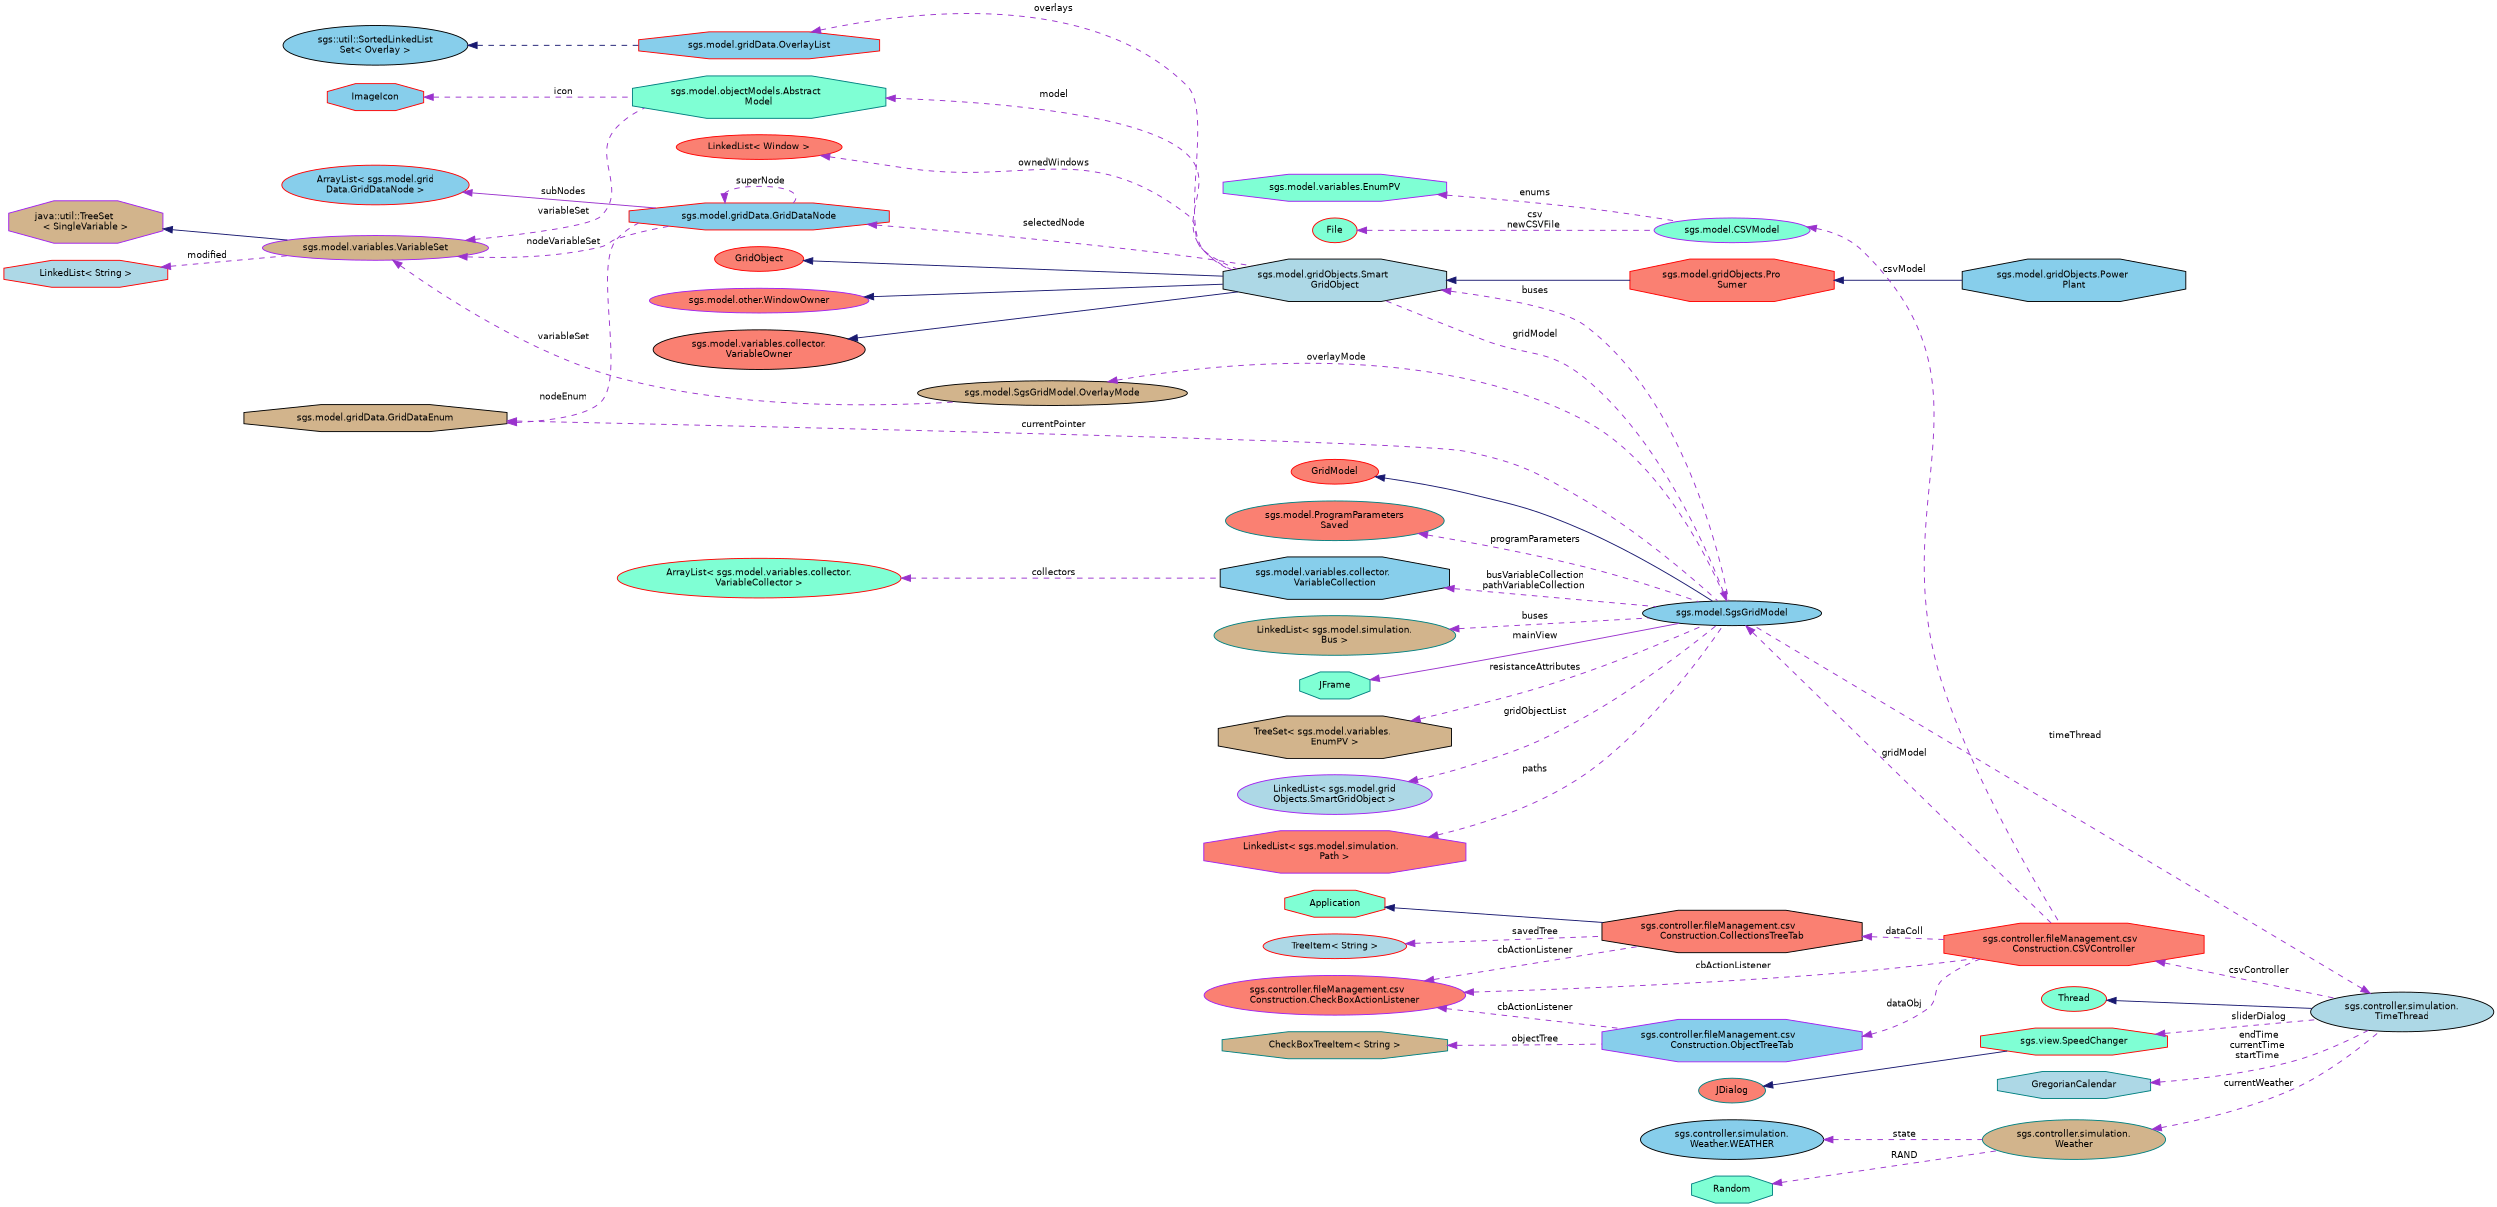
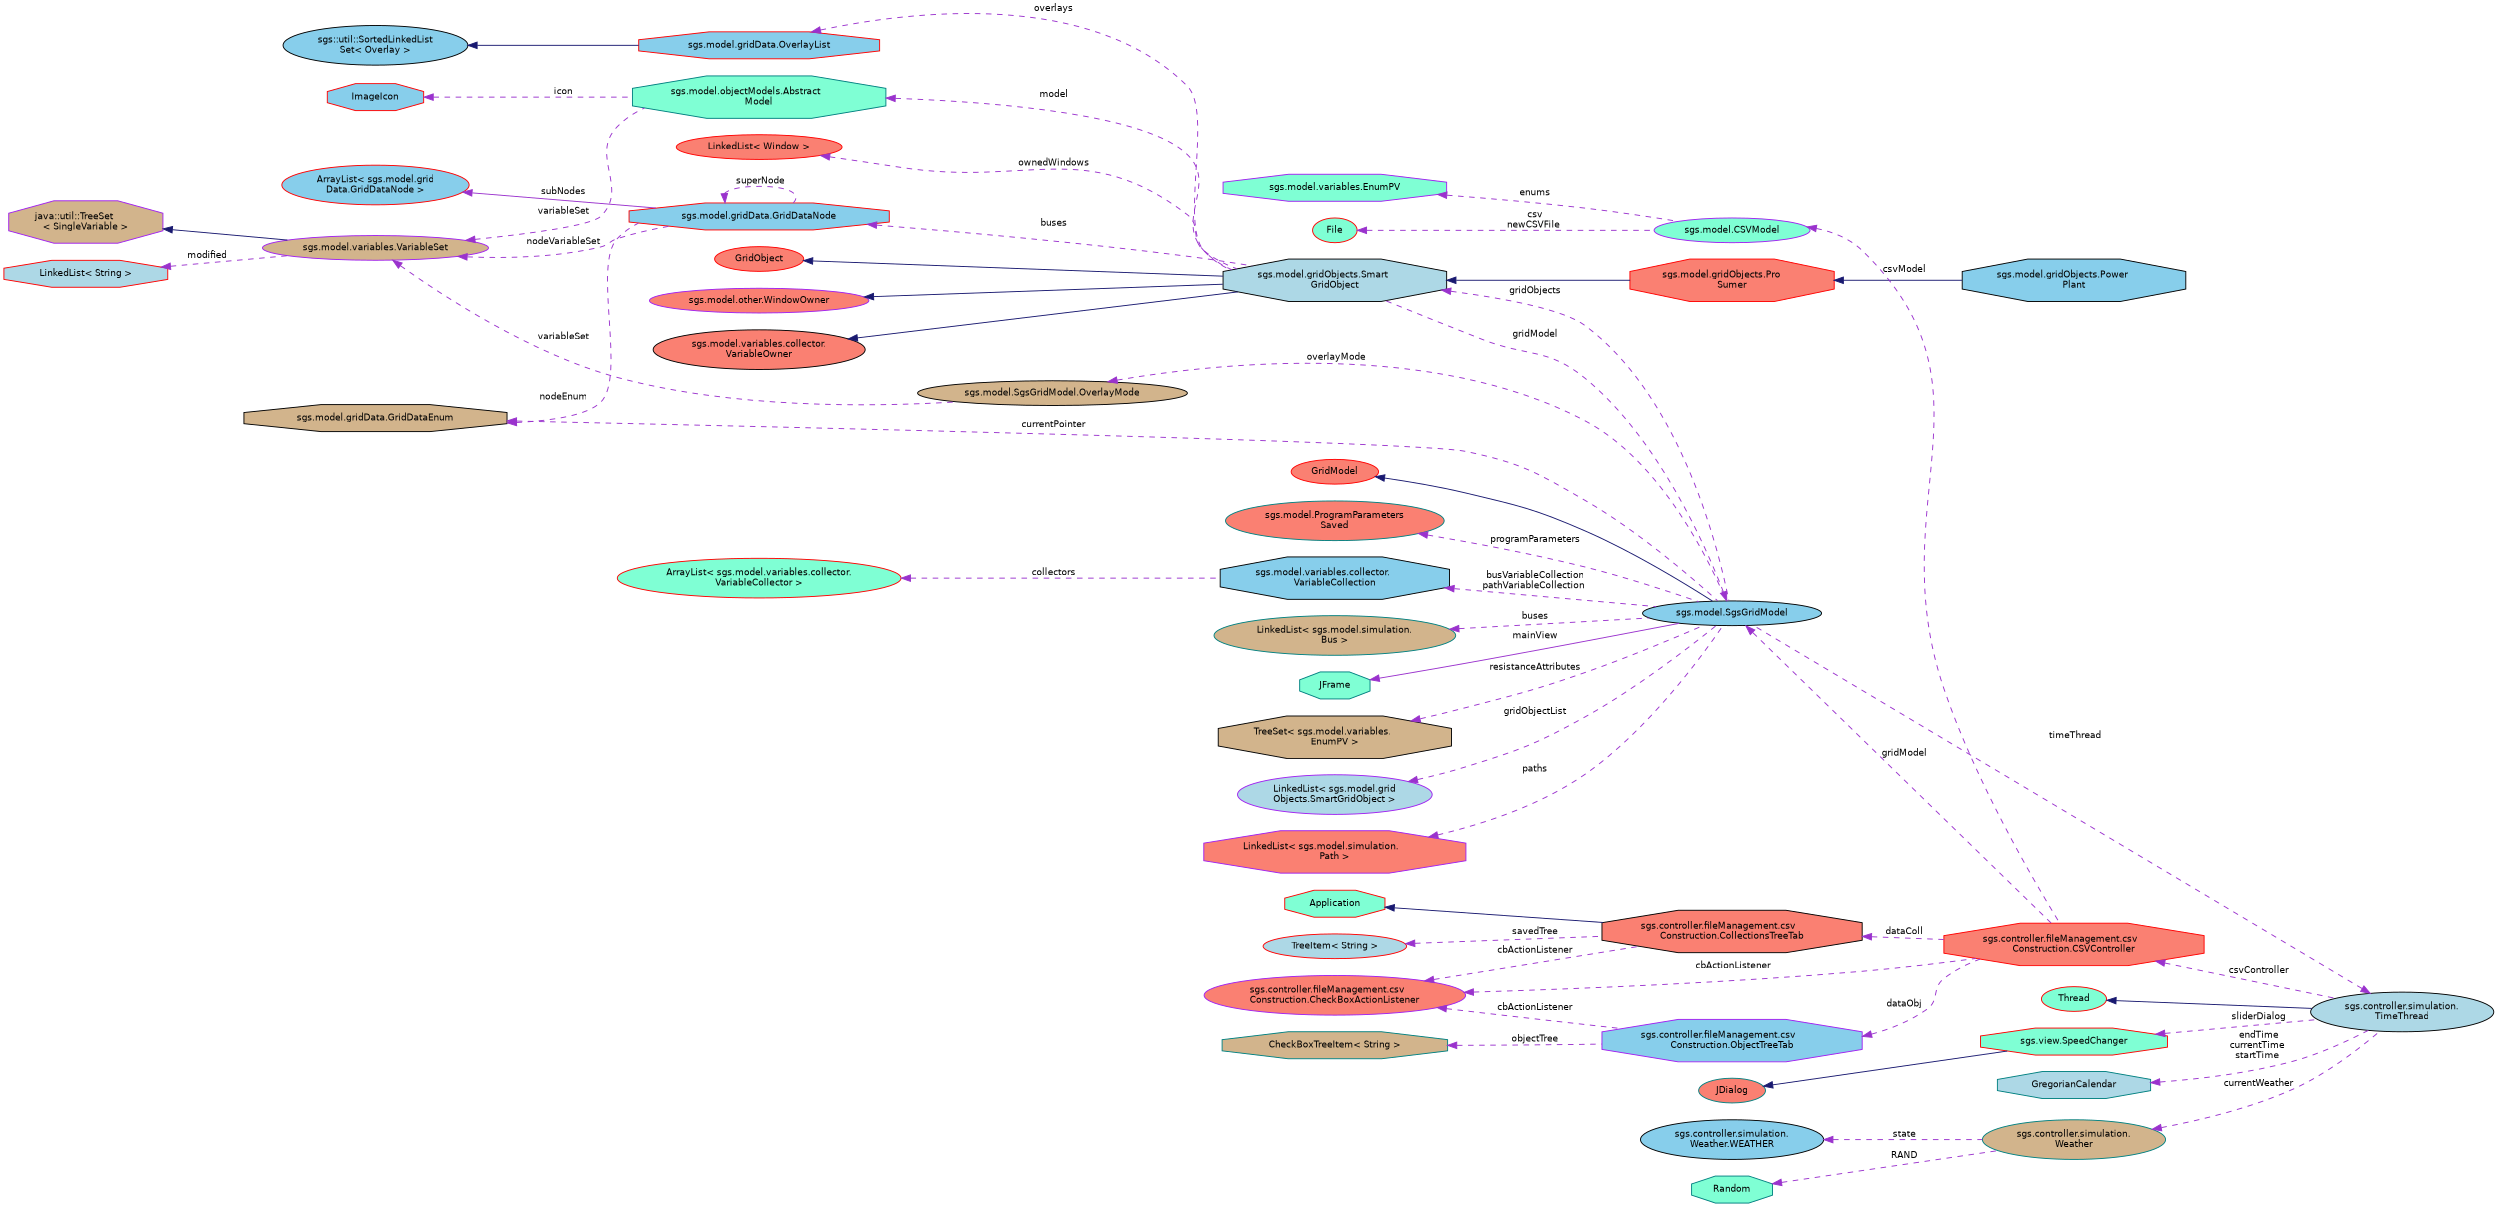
edge "sgs.model.gridData.OverlayList" -> "sgs::util::SortedLinkedList Set< Overlay >": style dashed -> solid
edge "sgs.model.gridObjects.Smart GridObject" -> "sgs.model.gridData.GridDataNode": label " selectedNode" -> " buses"
edge "sgs.model.SgsGridModel" -> "sgs.model.gridObjects.Smart GridObject": label " buses" -> " gridObjects"
